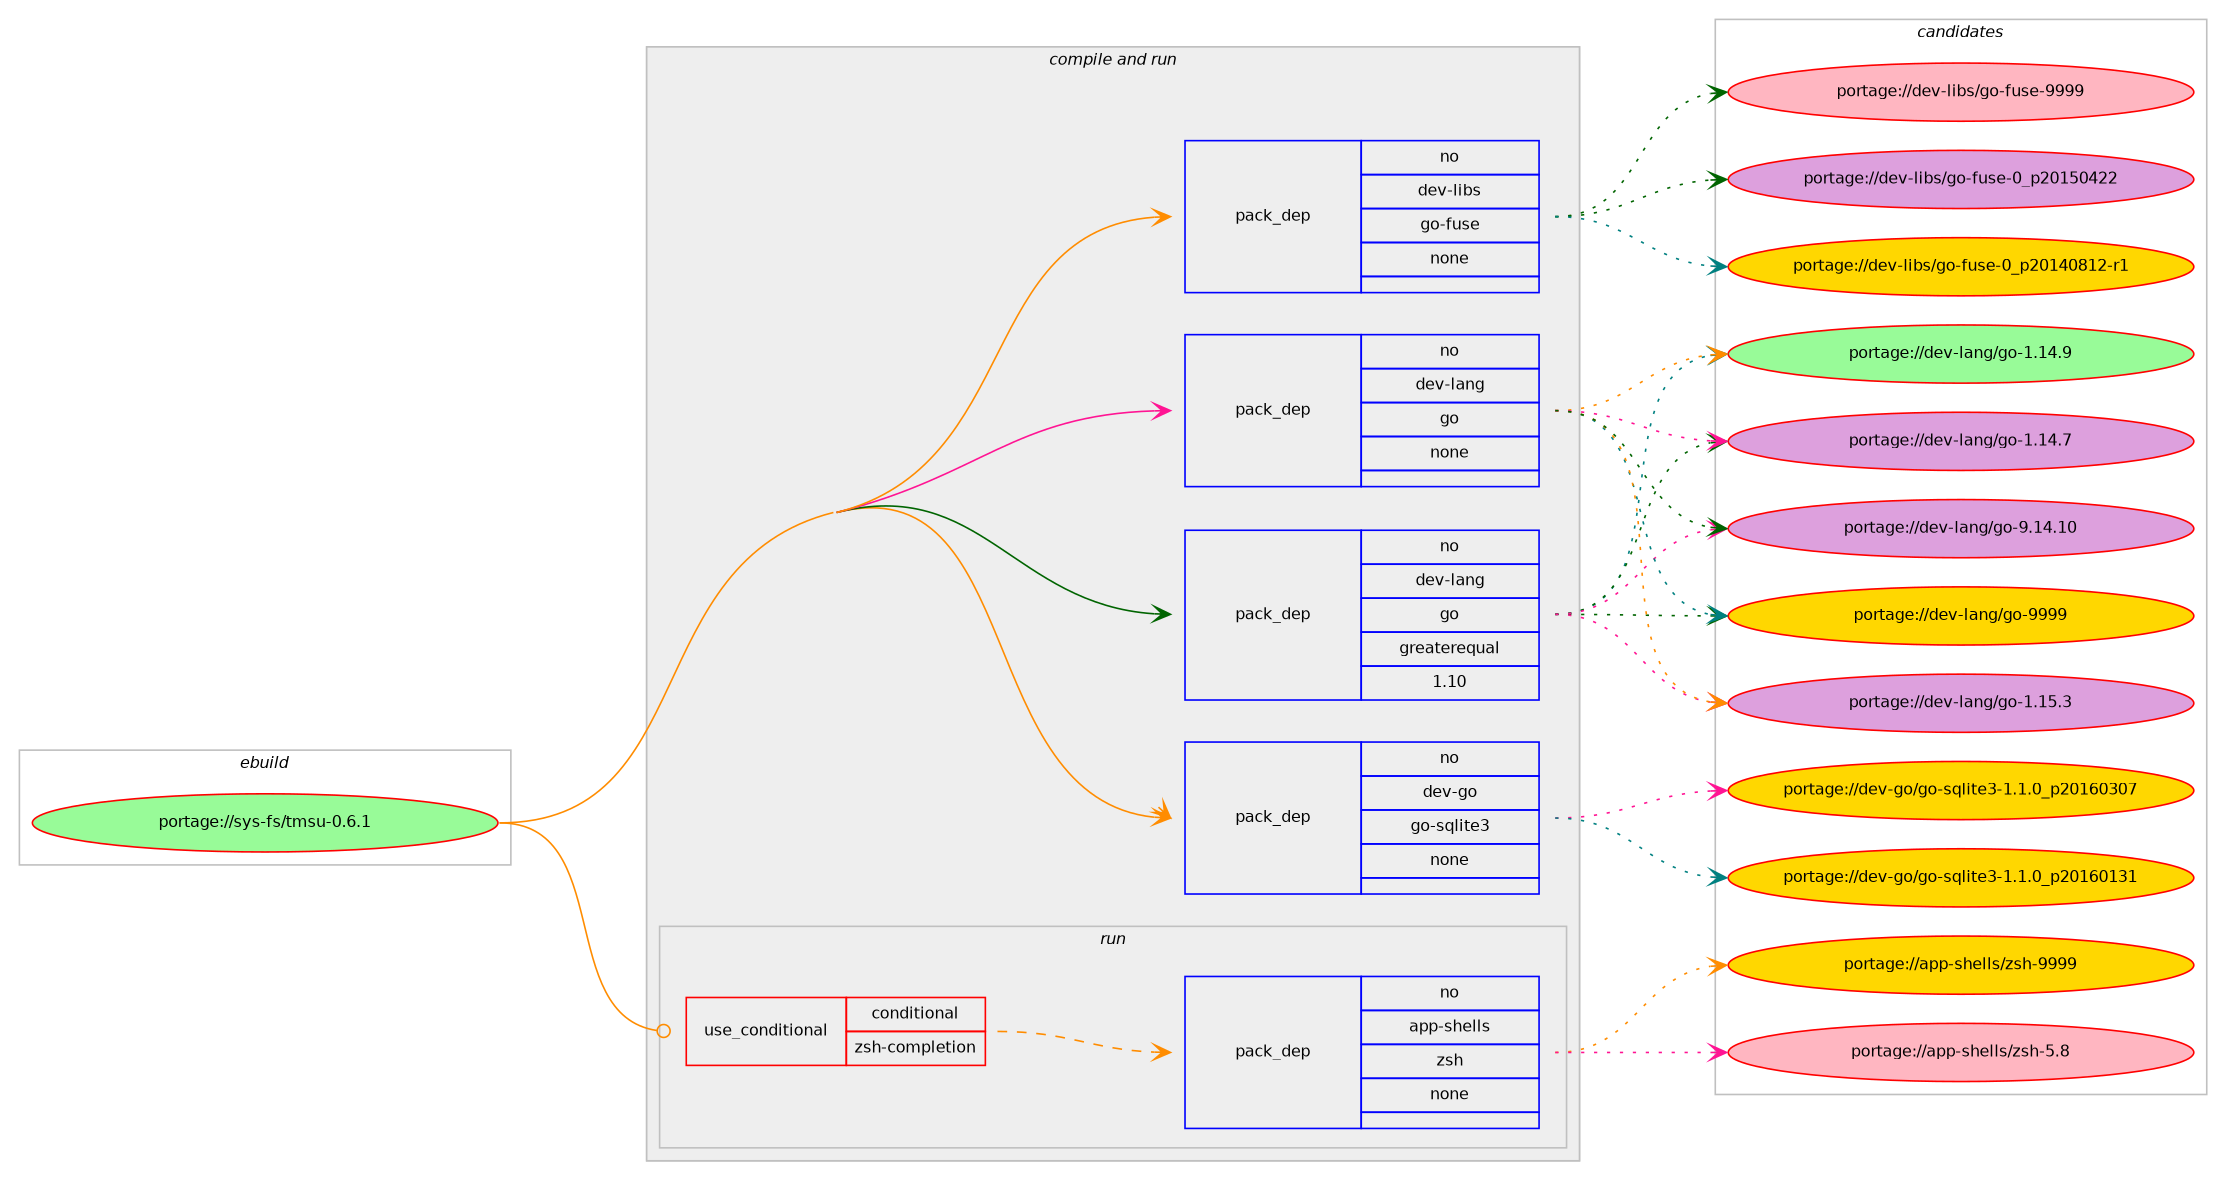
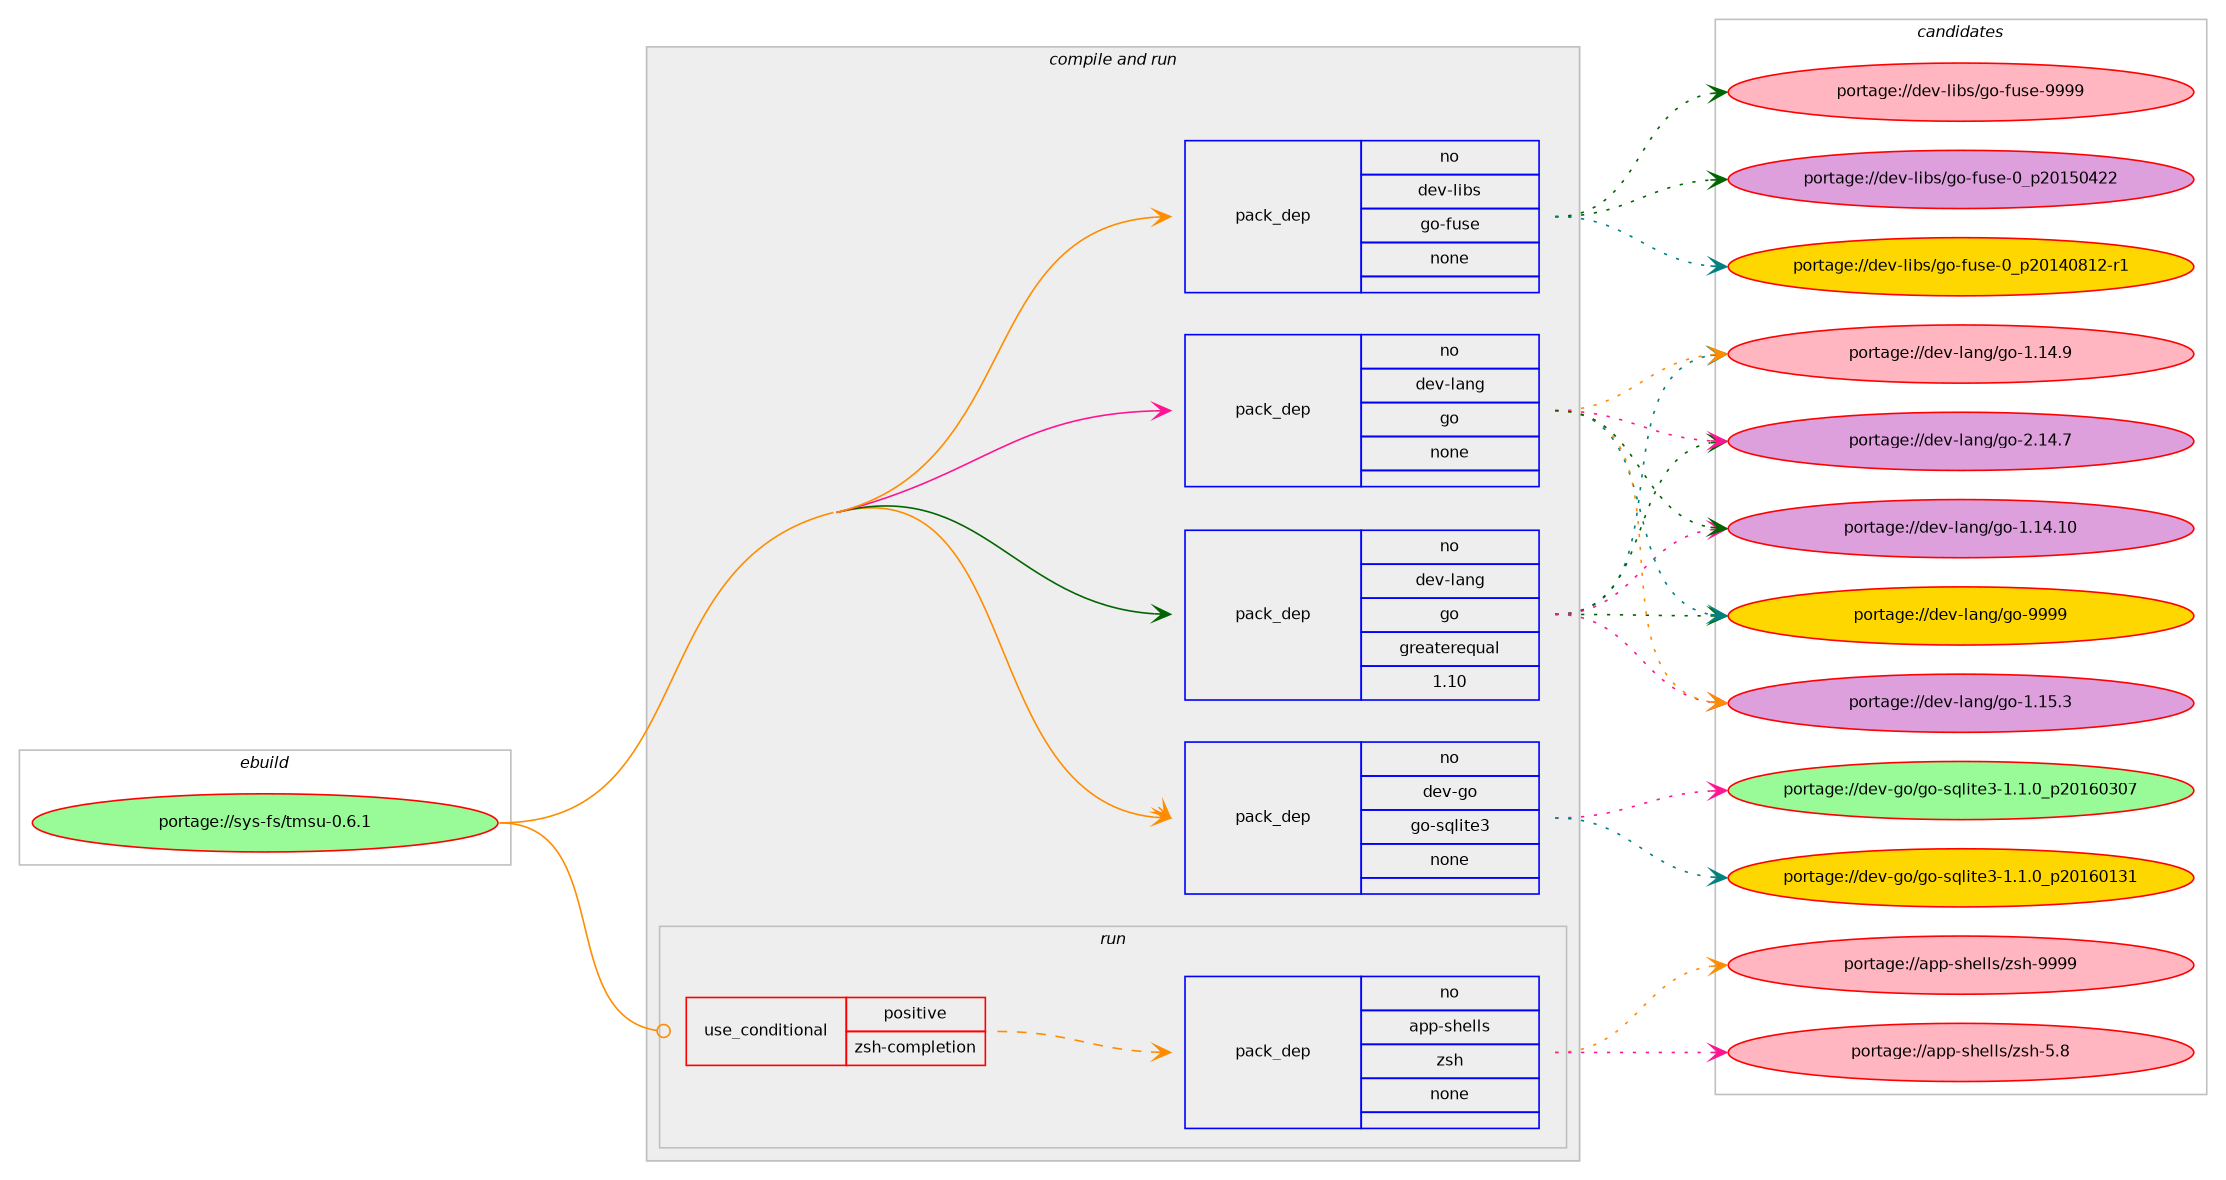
node "portage://dev-lang/go-1.14.9": fillcolor palegreen -> lightpink
node "portage://dev-lang/go-1.14.7": label "portage://dev-lang/go-1.14.7" -> "portage://dev-lang/go-2.14.7"
node "portage://dev-lang/go-9.14.10": label "portage://dev-lang/go-9.14.10" -> "portage://dev-lang/go-1.14.10"
node "portage://dev-go/go-sqlite3-1.1.0_p20160307": fillcolor gold -> palegreen
node "portage://app-shells/zsh-9999": fillcolor gold -> lightpink
node "use_conditional": text "conditional" -> "positive"
